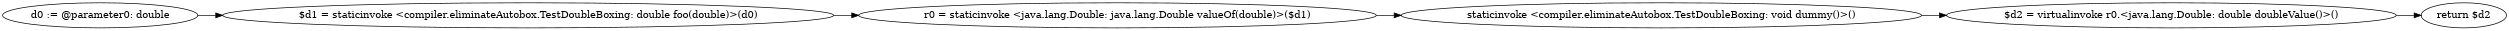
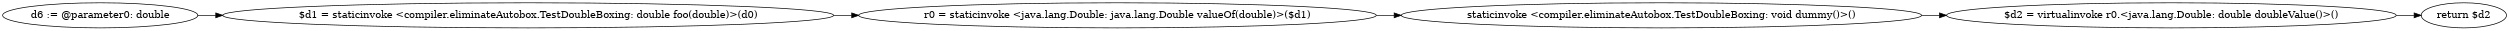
node "d0 := @parameter0: double": label "d0 := @parameter0: double" -> "d6 := @parameter0: double"
